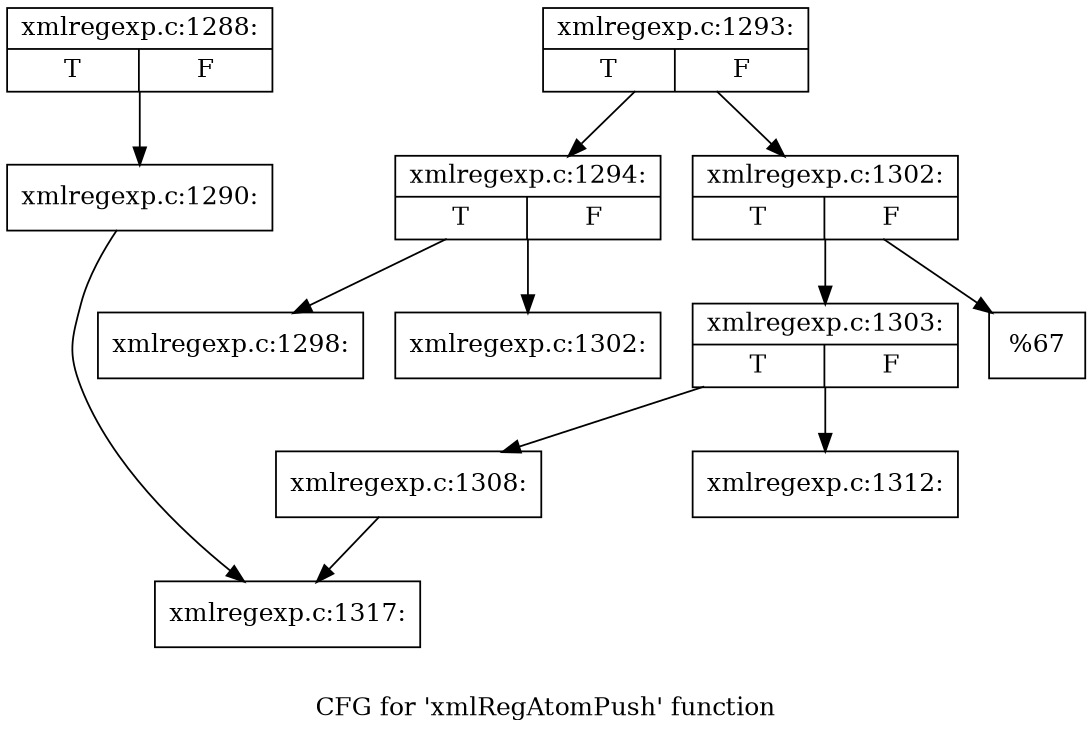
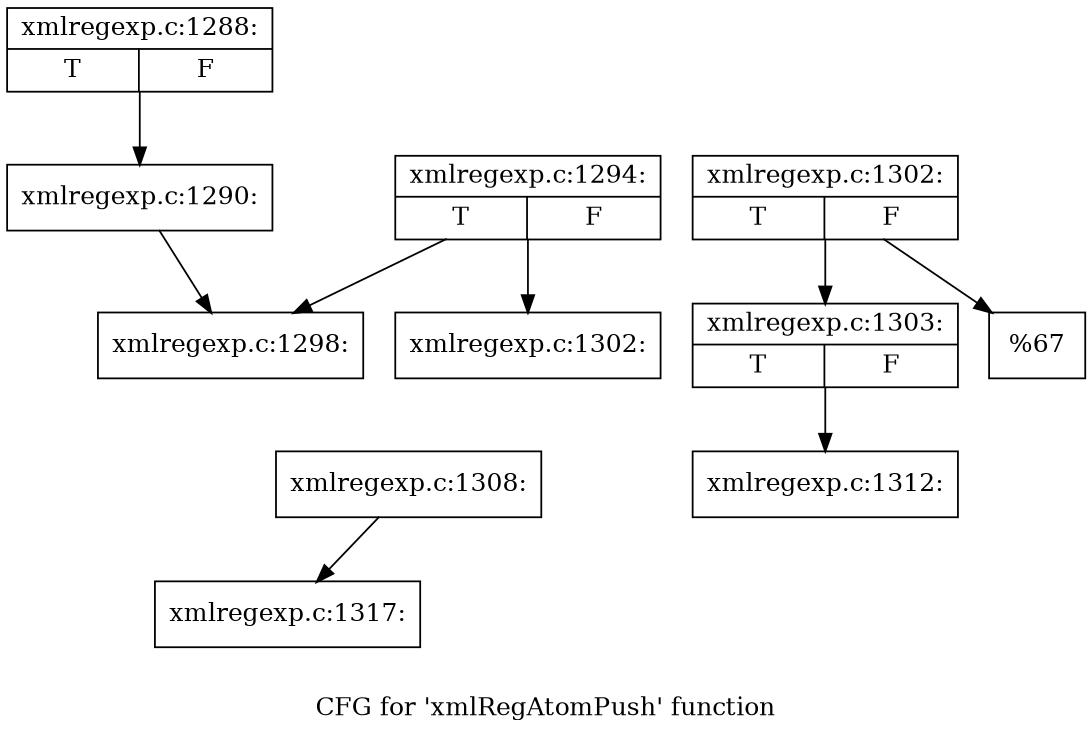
node "xmlregexp.c:1293:": removed
edge "xmlregexp.c:1303:" -> "xmlregexp.c:1308:": removed
edge "xmlregexp.c:1290:" -> "xmlregexp.c:1317:": now "xmlregexp.c:1290:" -> "xmlregexp.c:1298:"
